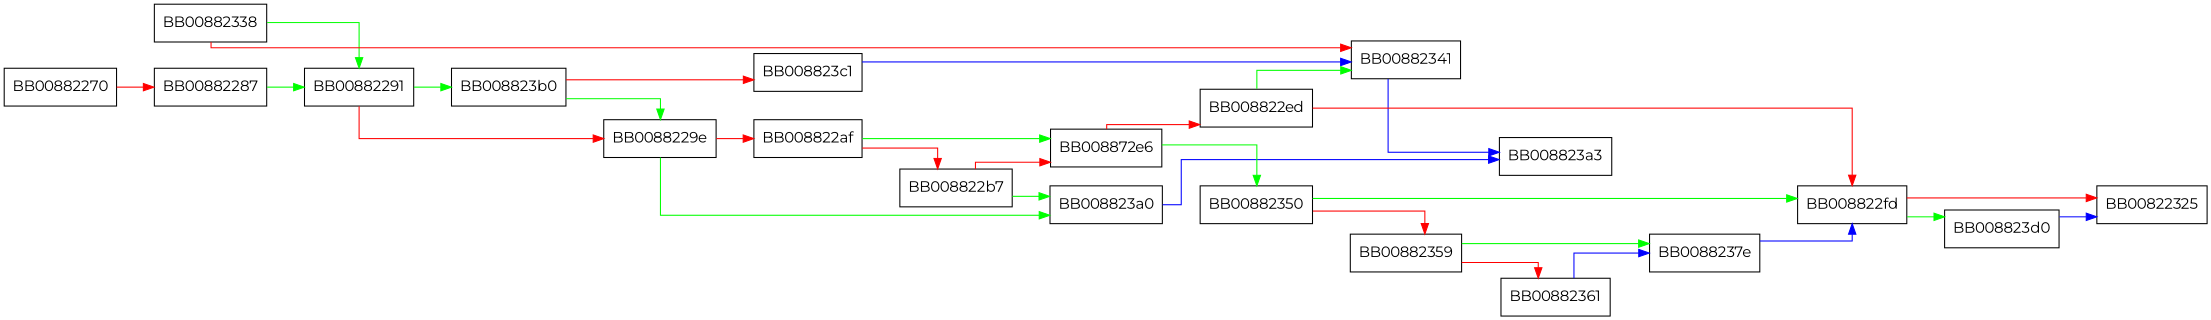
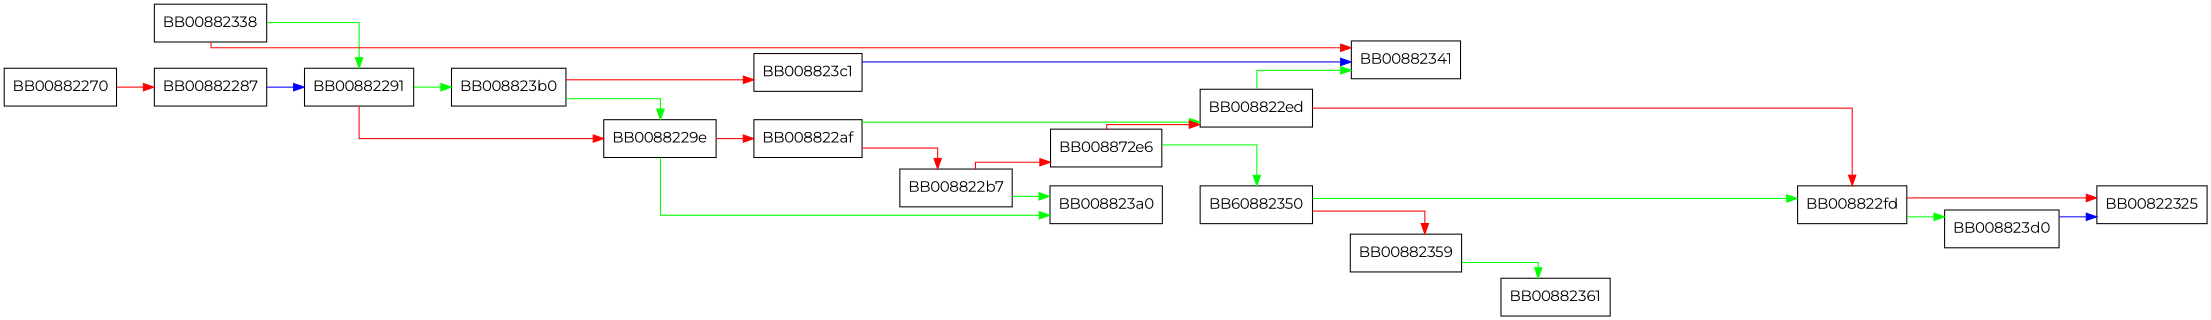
edge "BB00882287" -> "BB00882291": color green -> blue
edge "BB008822af" -> "BB008872e6": now "BB008822af" -> "BB008822ed"
node "BB008823a3": removed
node "BB00882350": label "BB00882350" -> "BB60882350"
node "BB0088237e": removed
edge "BB00882359" -> "BB00882361": color red -> green
